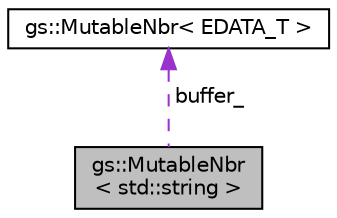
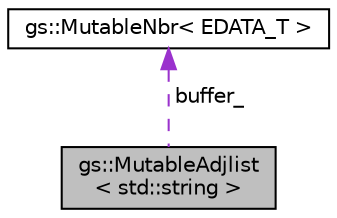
node "gs::MutableNbr < std::string >": label "gs::MutableNbr < std::string >" -> "gs::MutableAdjlist < std::string >"
